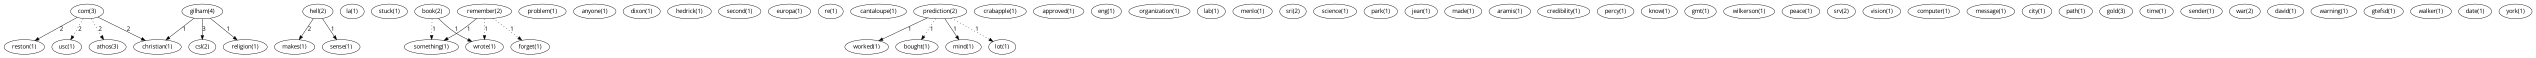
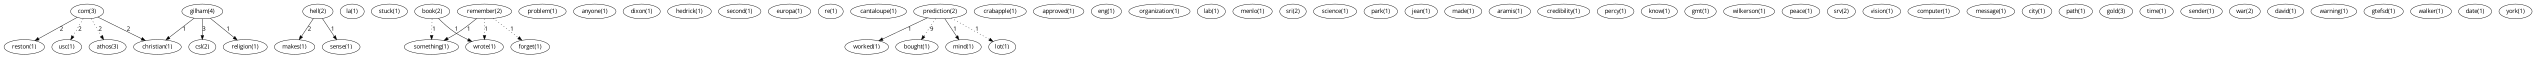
edge "prediction(2)" -> "bought(1)": label "1" -> "9"
